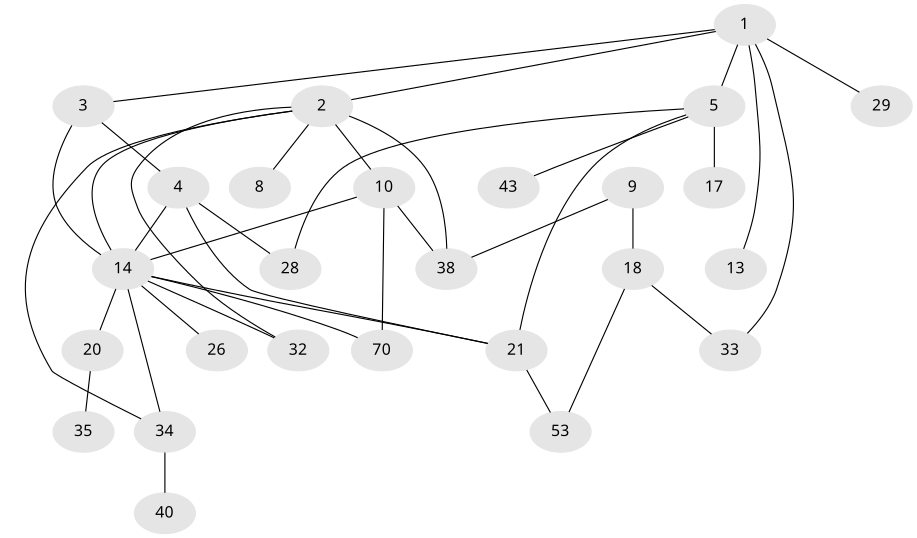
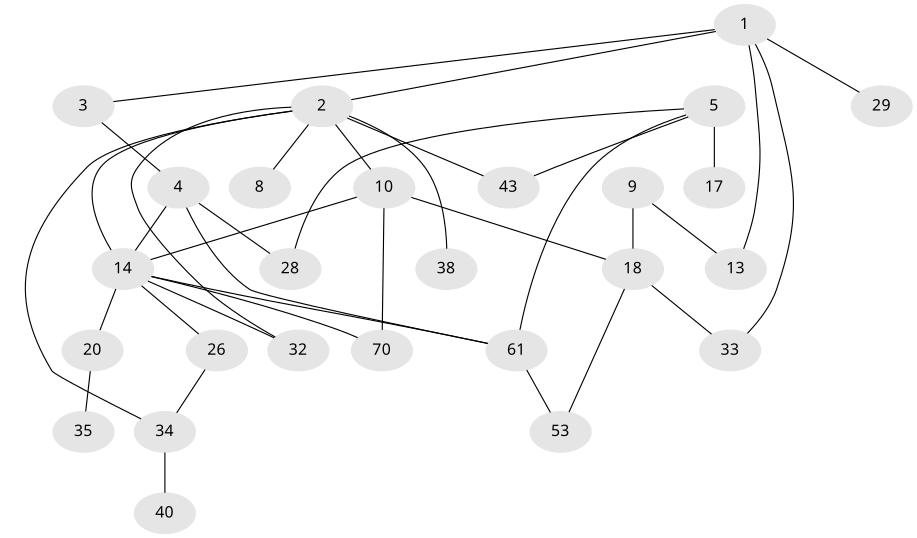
edge "1" -- "5": removed
edge "2" -- "43": added
edge "3" -- "14": removed
edge "10" -- "38": now "10" -- "18"
edge "9" -- "38": now "9" -- "13"
edge "14" -- "34": now "26" -- "34"
node "21": label "21" -> "61"
